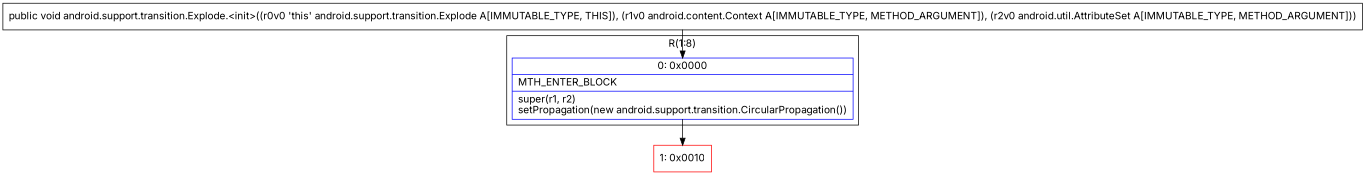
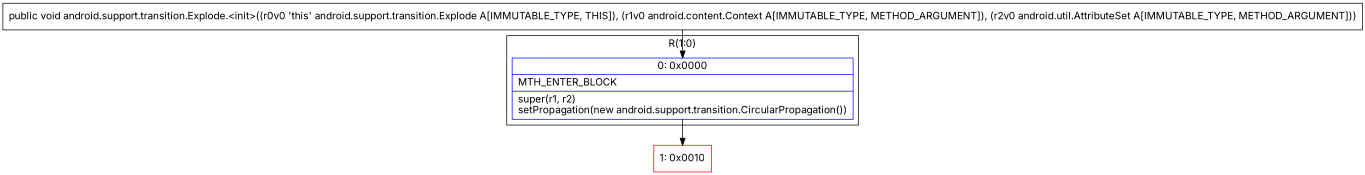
cluster "R(1:8)": label "R(1:8)" -> "R(1:0)"
